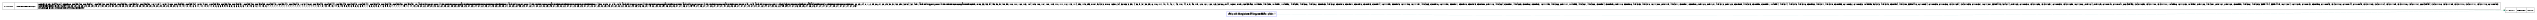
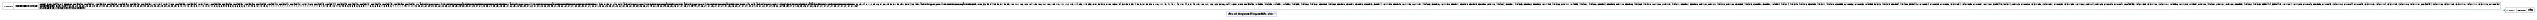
node "0: 0x0000": text "MTH_ENTER_BLOCK" -> "MTH_ENTER_INSTANCE"
node "1: 0x0017": text "return" -> "static"
